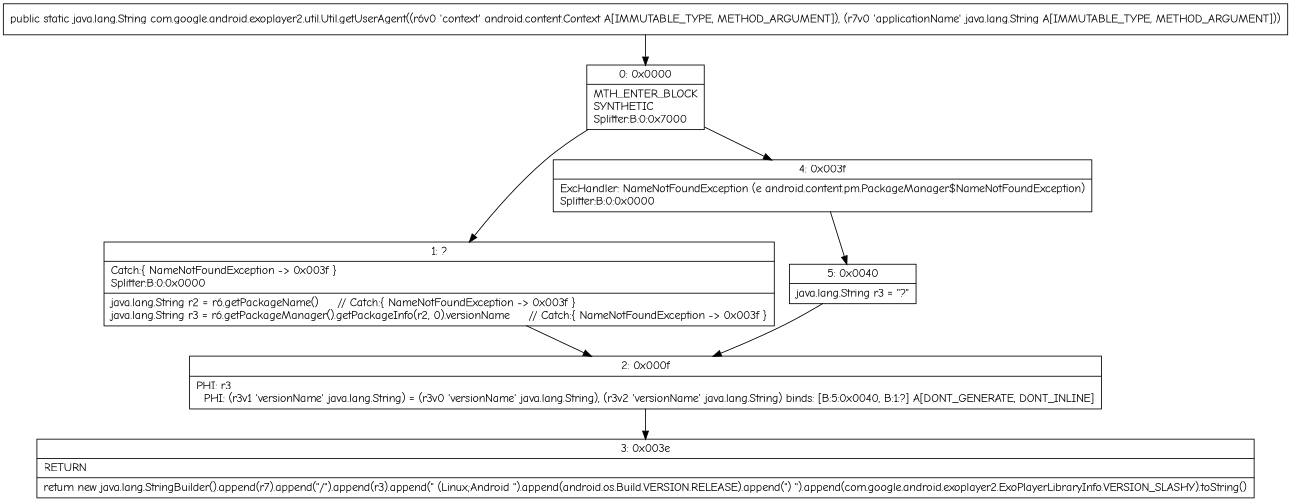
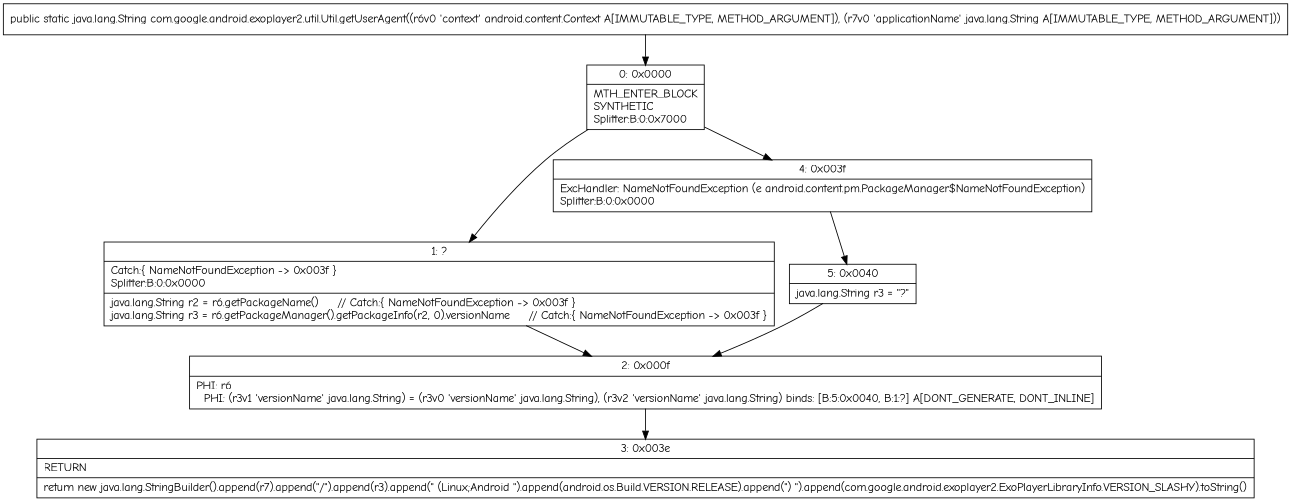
node "2: 0x000f": text "PHI: r3" -> "PHI: r6"
